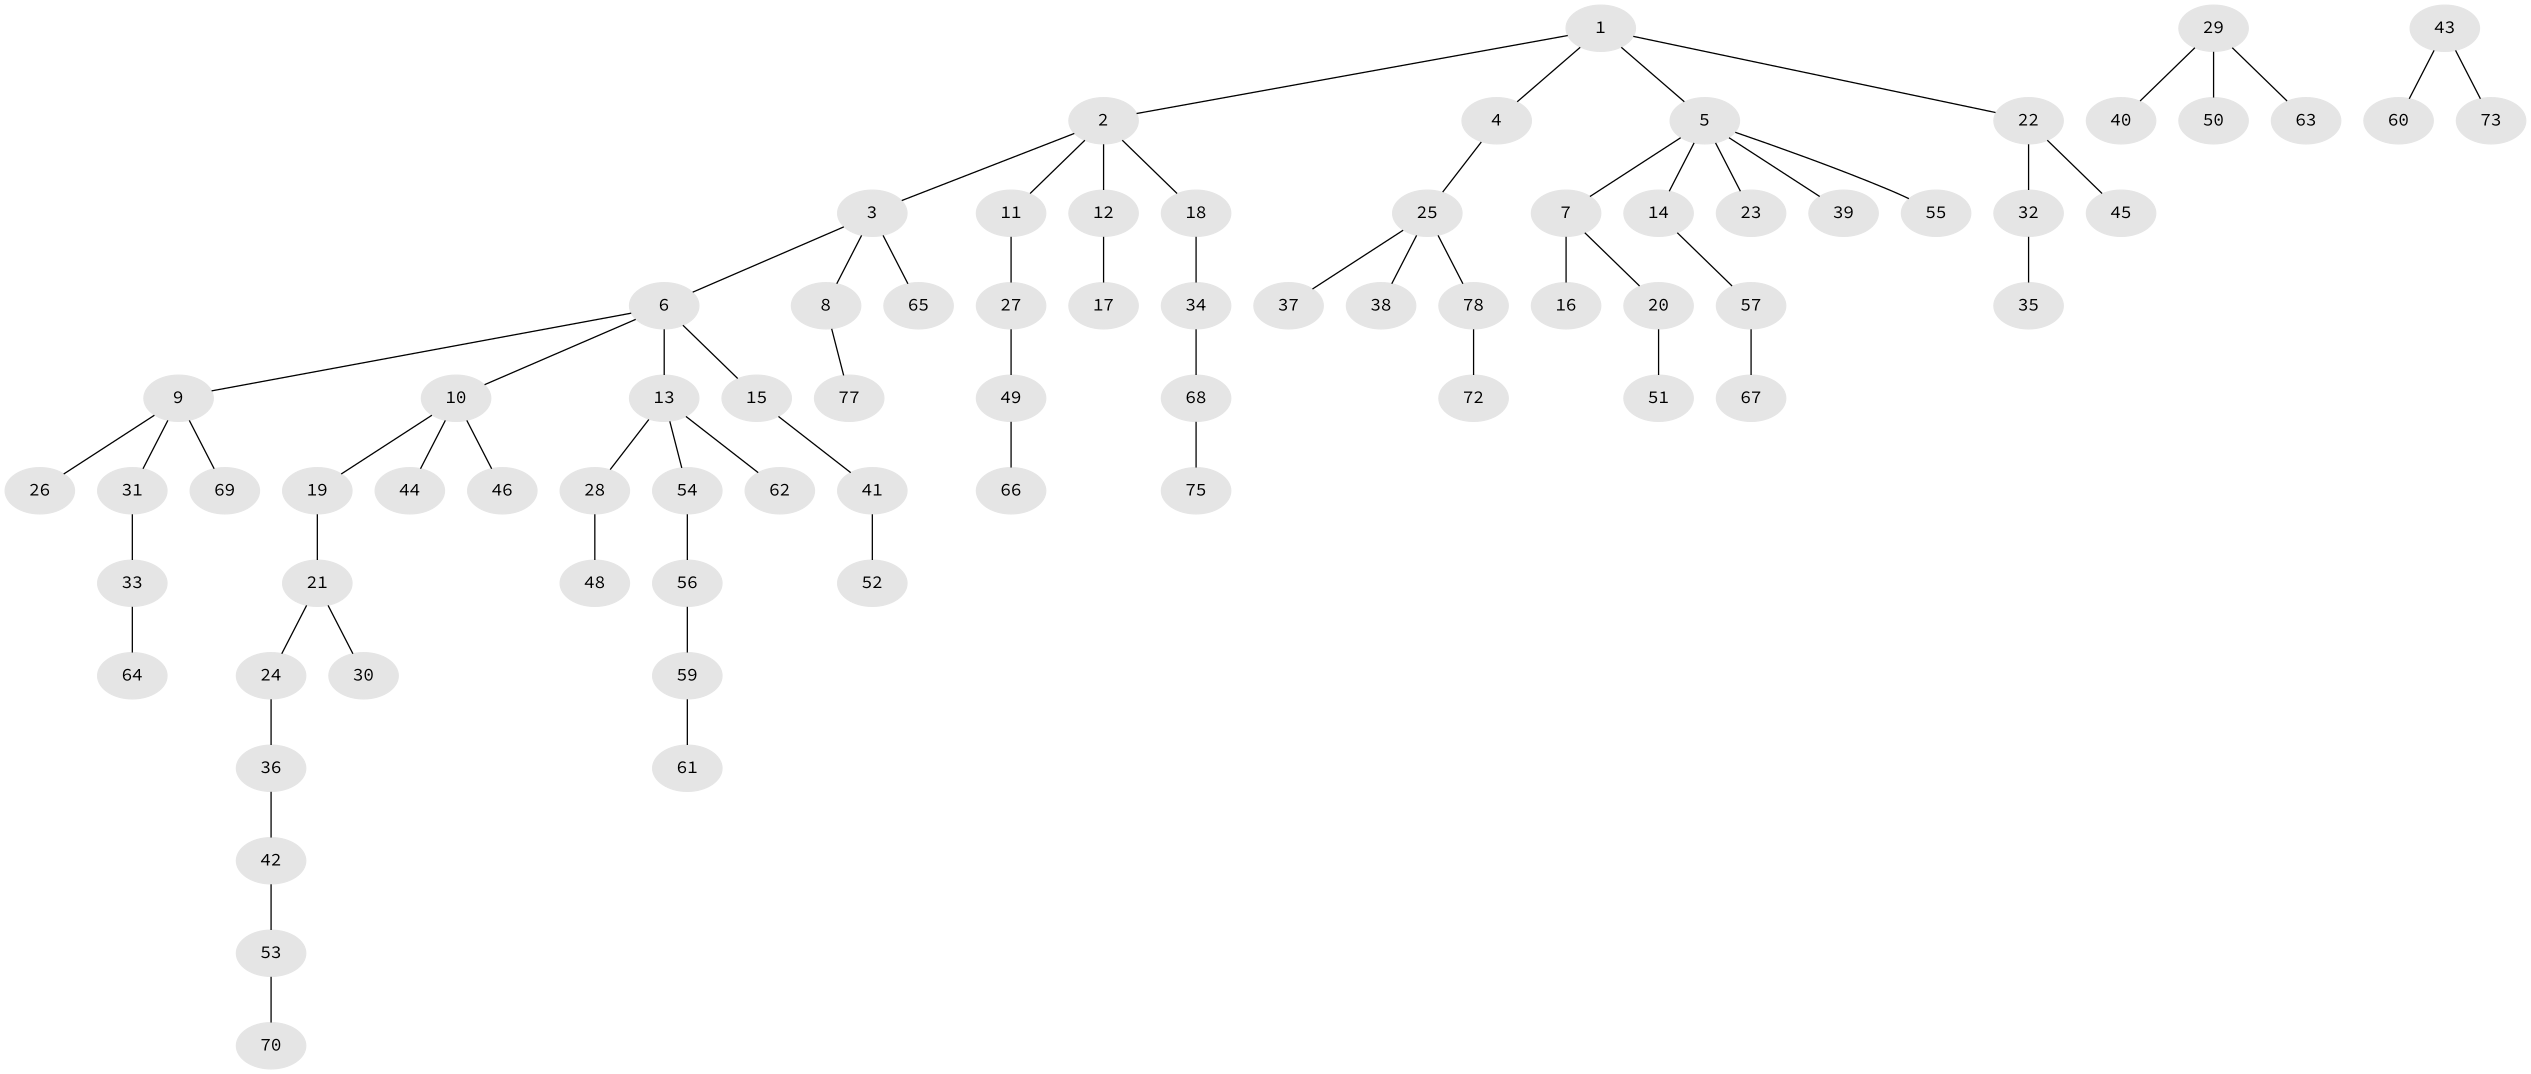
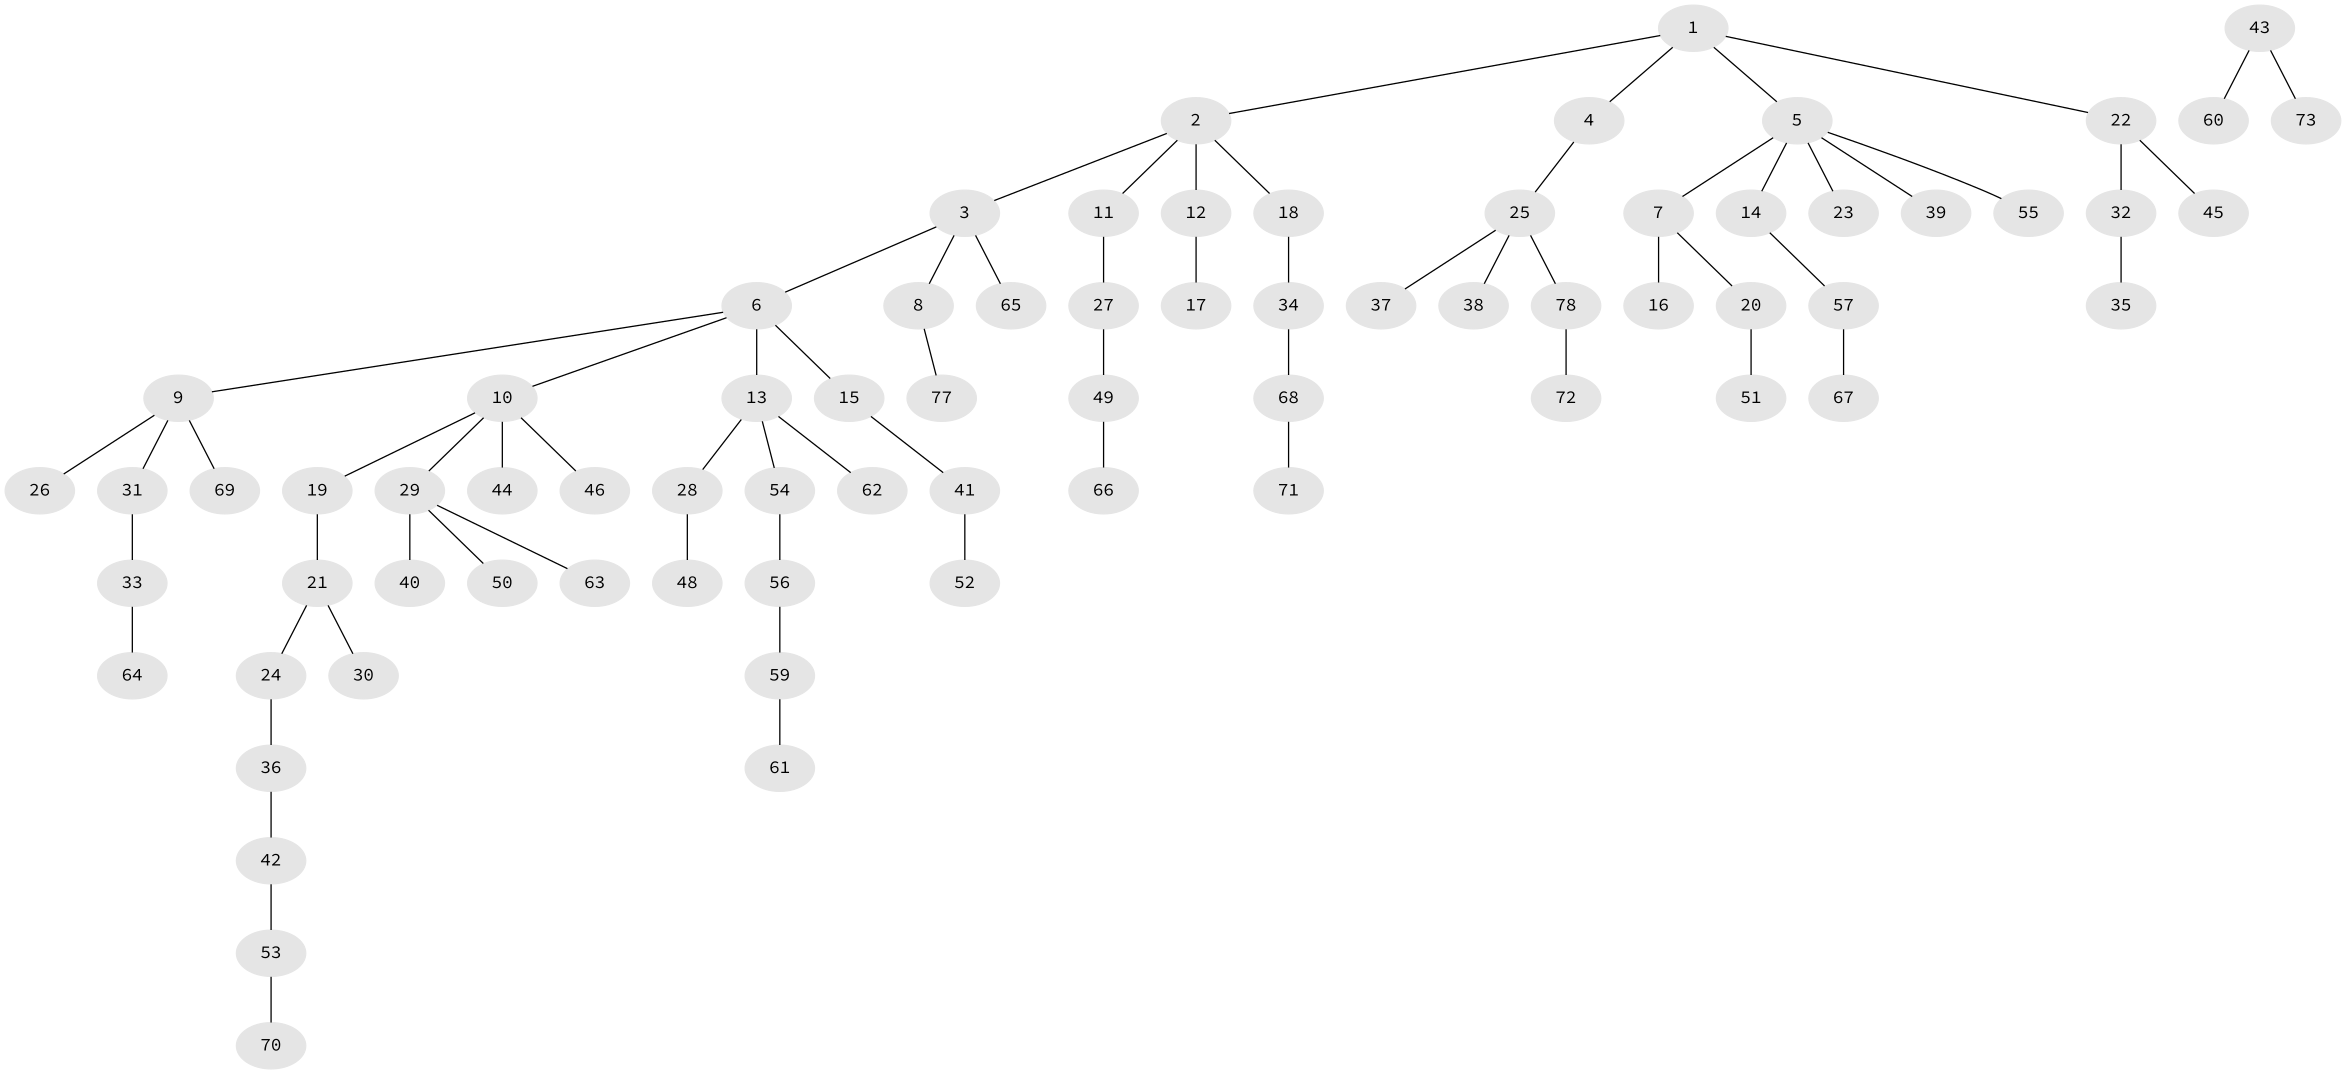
edge "10" -- "29": added
node "75": label "75" -> "71"
